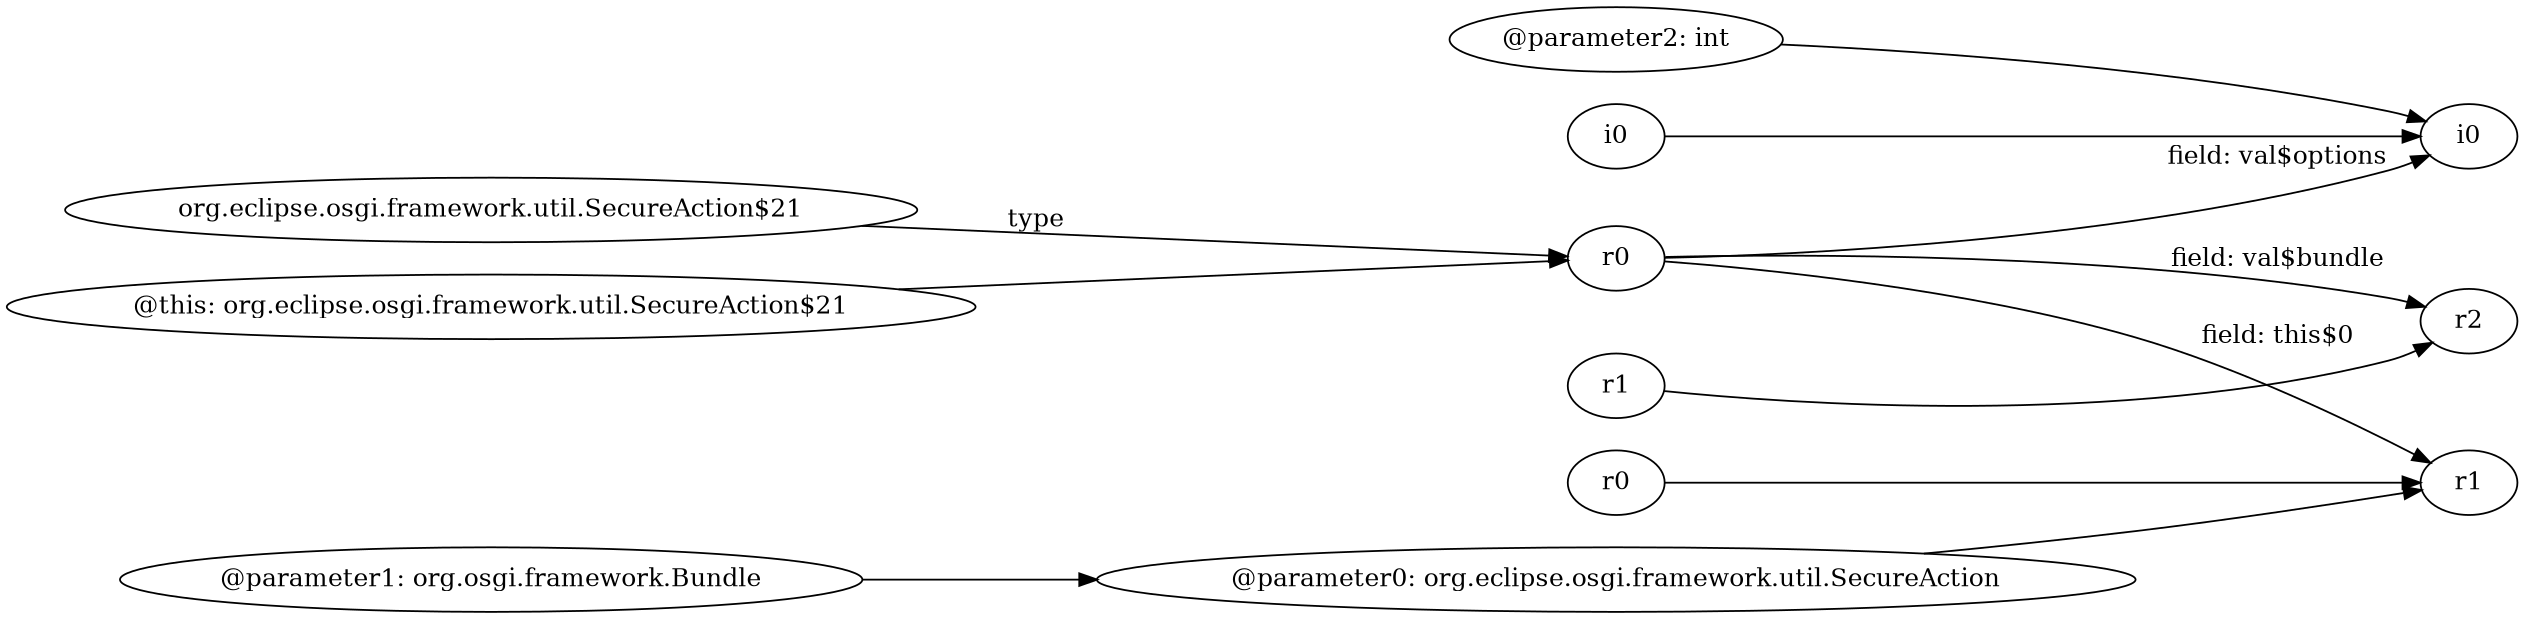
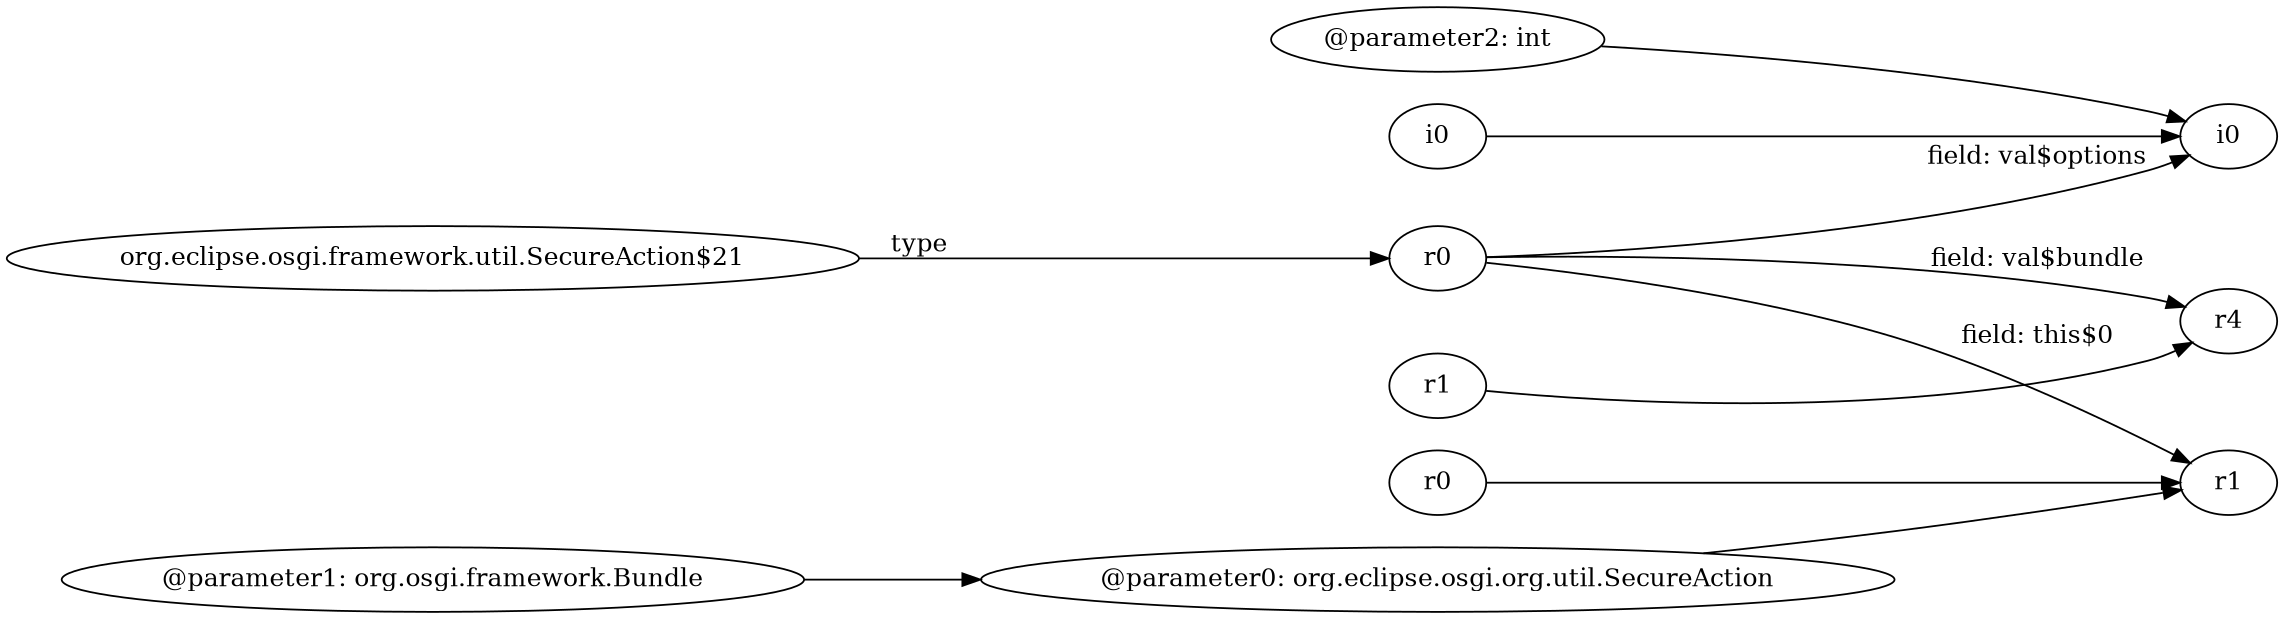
node "@this: org.eclipse.osgi.framework.util.SecureAction$21": removed
node "r2": label "r2" -> "r4"
node "@parameter0: org.eclipse.osgi.framework.util.SecureAction": label "@parameter0: org.eclipse.osgi.framework.util.SecureAction" -> "@parameter0: org.eclipse.osgi.org.util.SecureAction"
